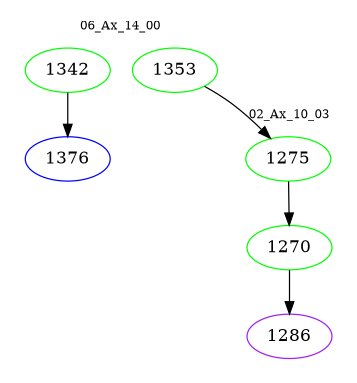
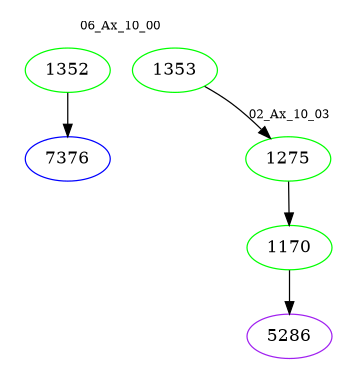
cluster "06_Ax_14_00": label "06_Ax_14_00" -> "06_Ax_10_00"
node "1342": label "1342" -> "1352"
node "1376": label "1376" -> "7376"
node "1270": label "1270" -> "1170"
node "1286": label "1286" -> "5286"
